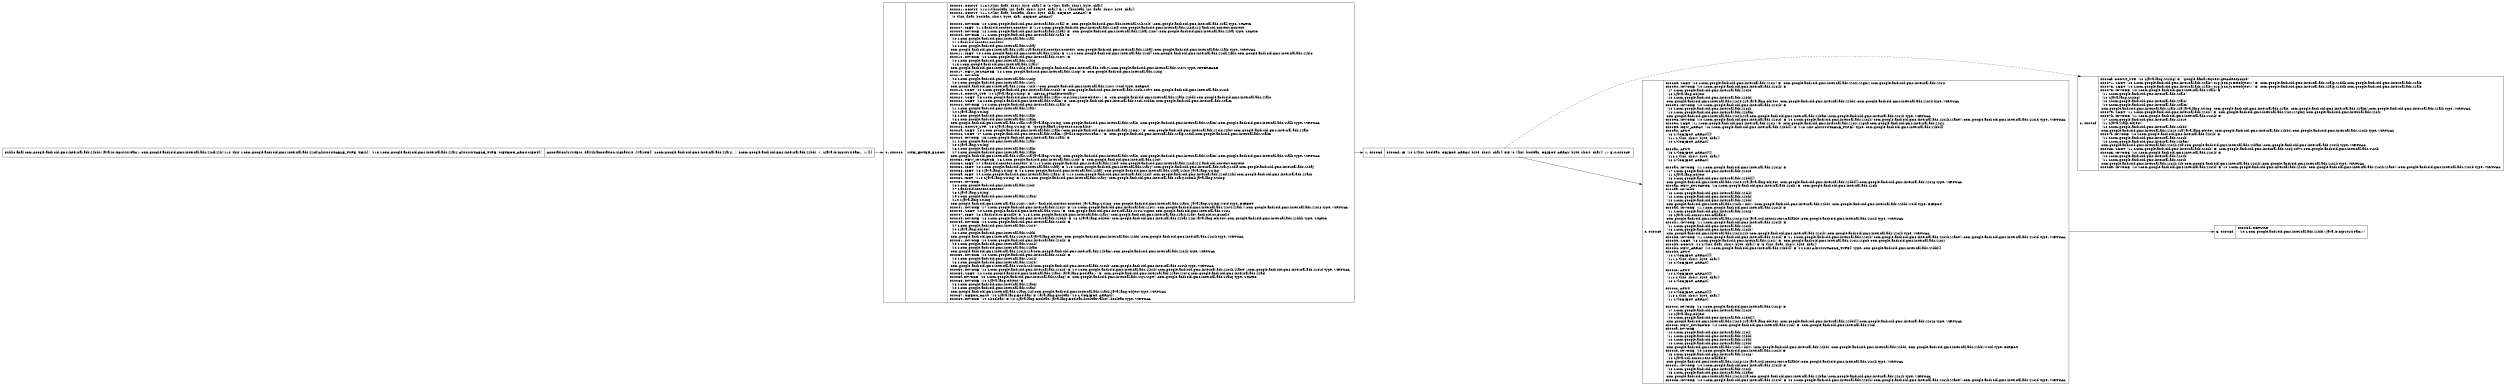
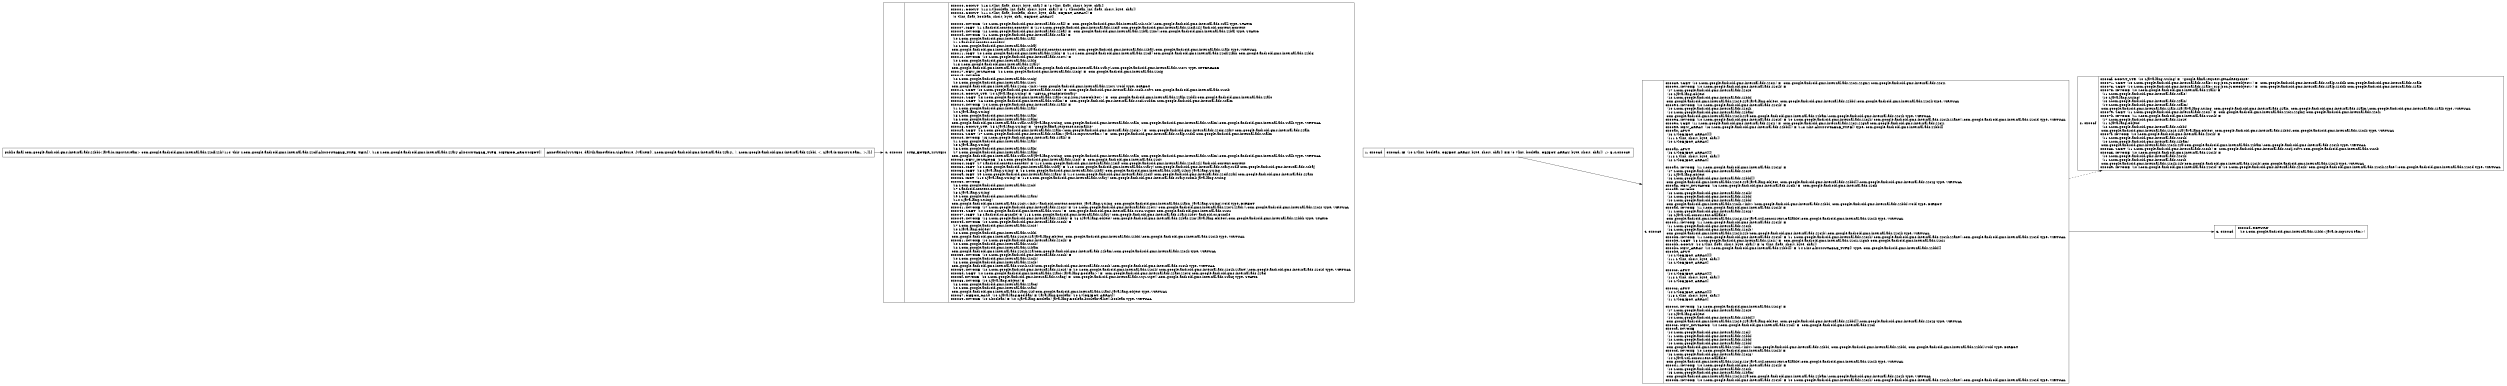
edge "1: 0x006d" -> "2: 0x006f": now "4: 0x008e" -> "2: 0x006f"
node "2: 0x006f": text "(r1 I:java.zzalp.Object)" -> "(r1 I:java.lang.Object)"
node "0: 0x0000": text "MTH_ENTER_BLOCK" -> "MTH_ENTER_SYSTEM"
edge "0: 0x0000" -> "1: 0x006d": removed
